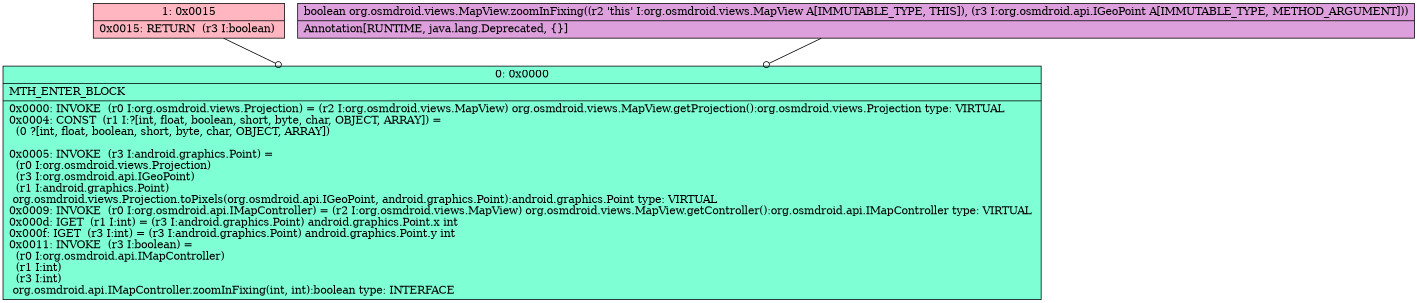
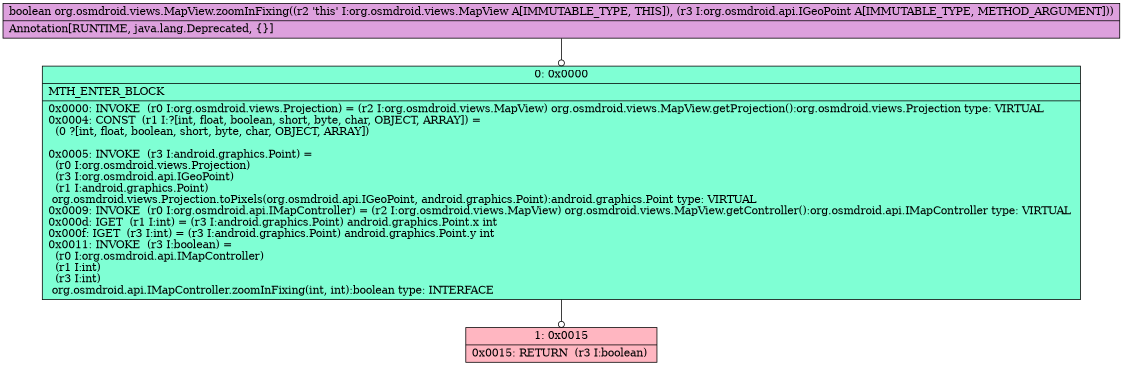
edge "1: 0x0015" -> "0: 0x0000": reversed
